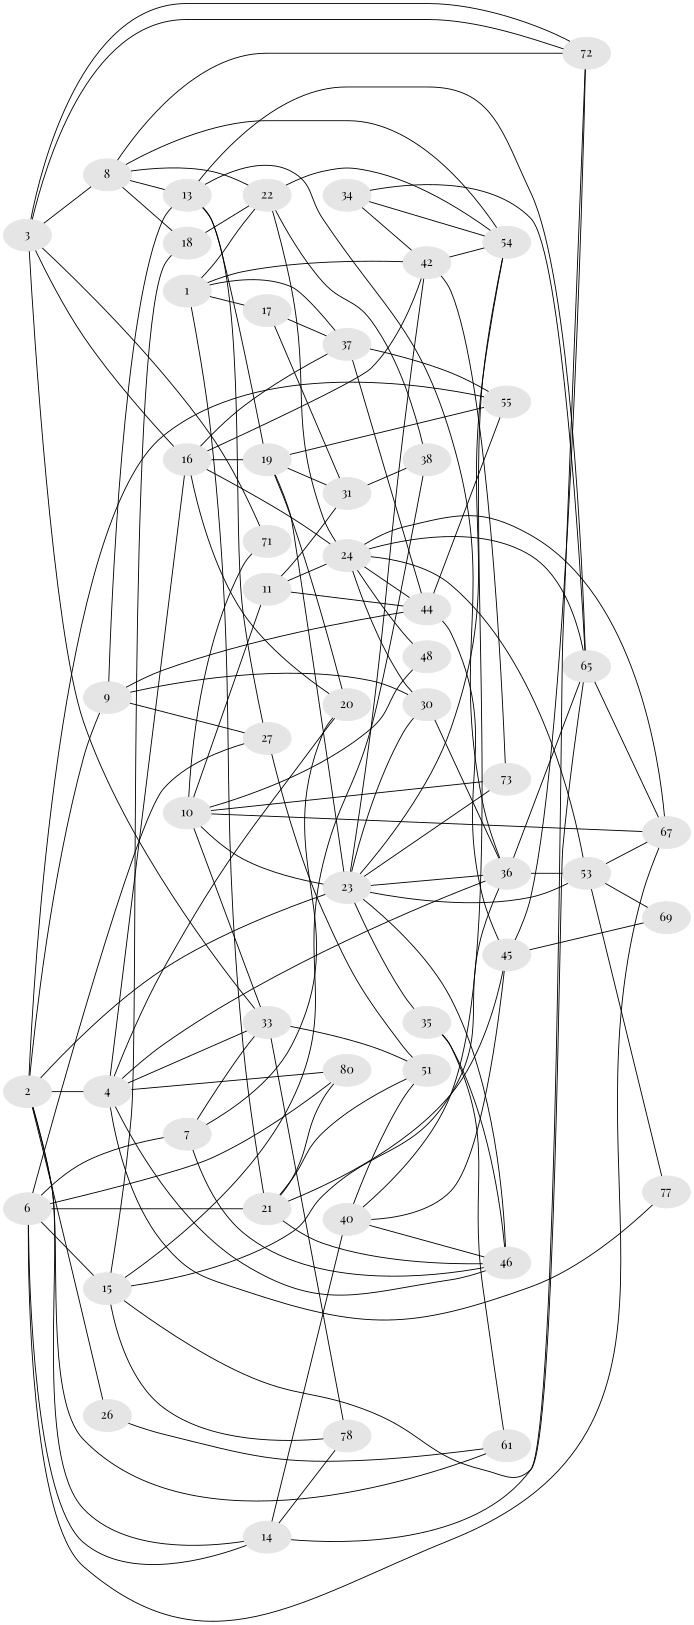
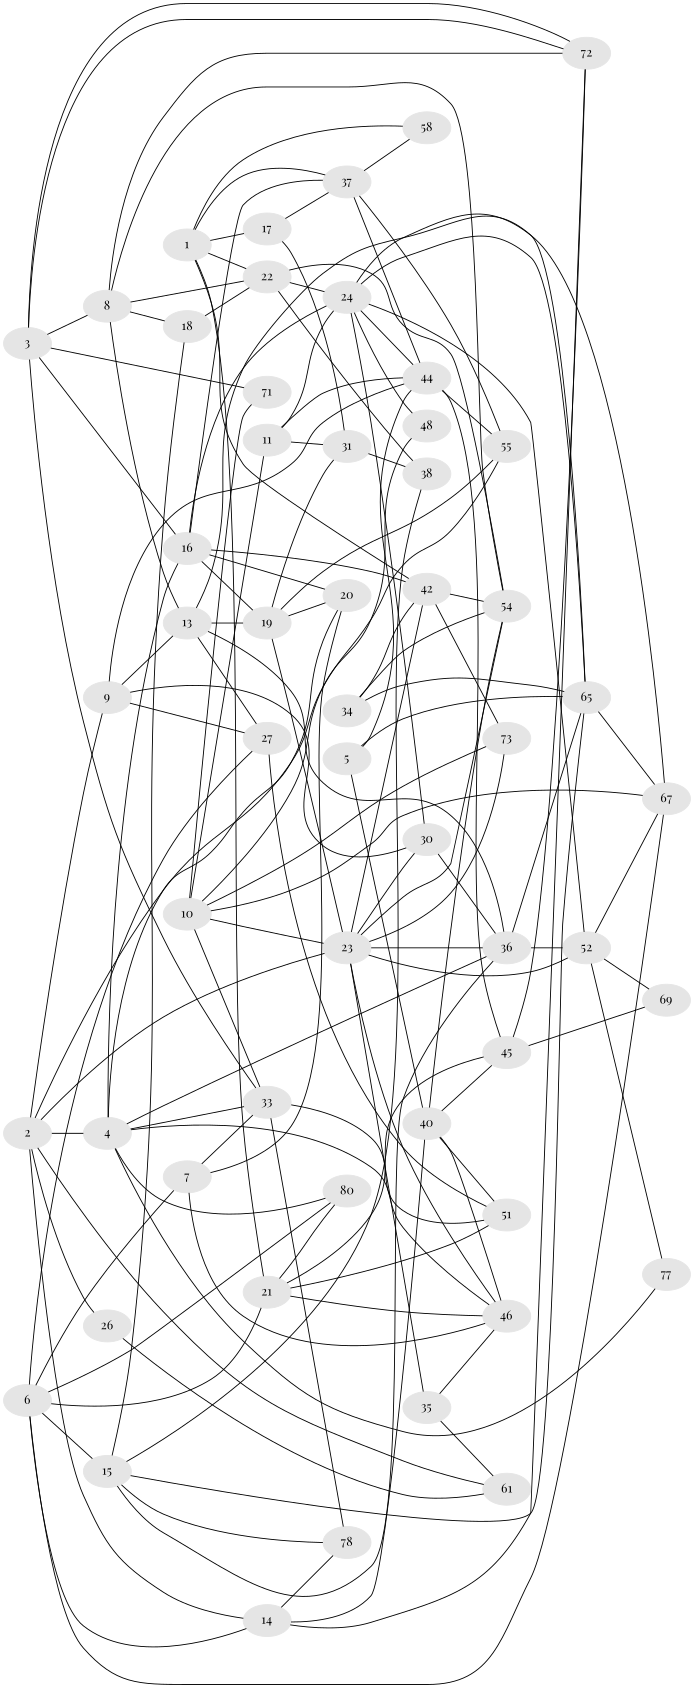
node "58": added
node "5": added
node "53": label "53" -> "52"
